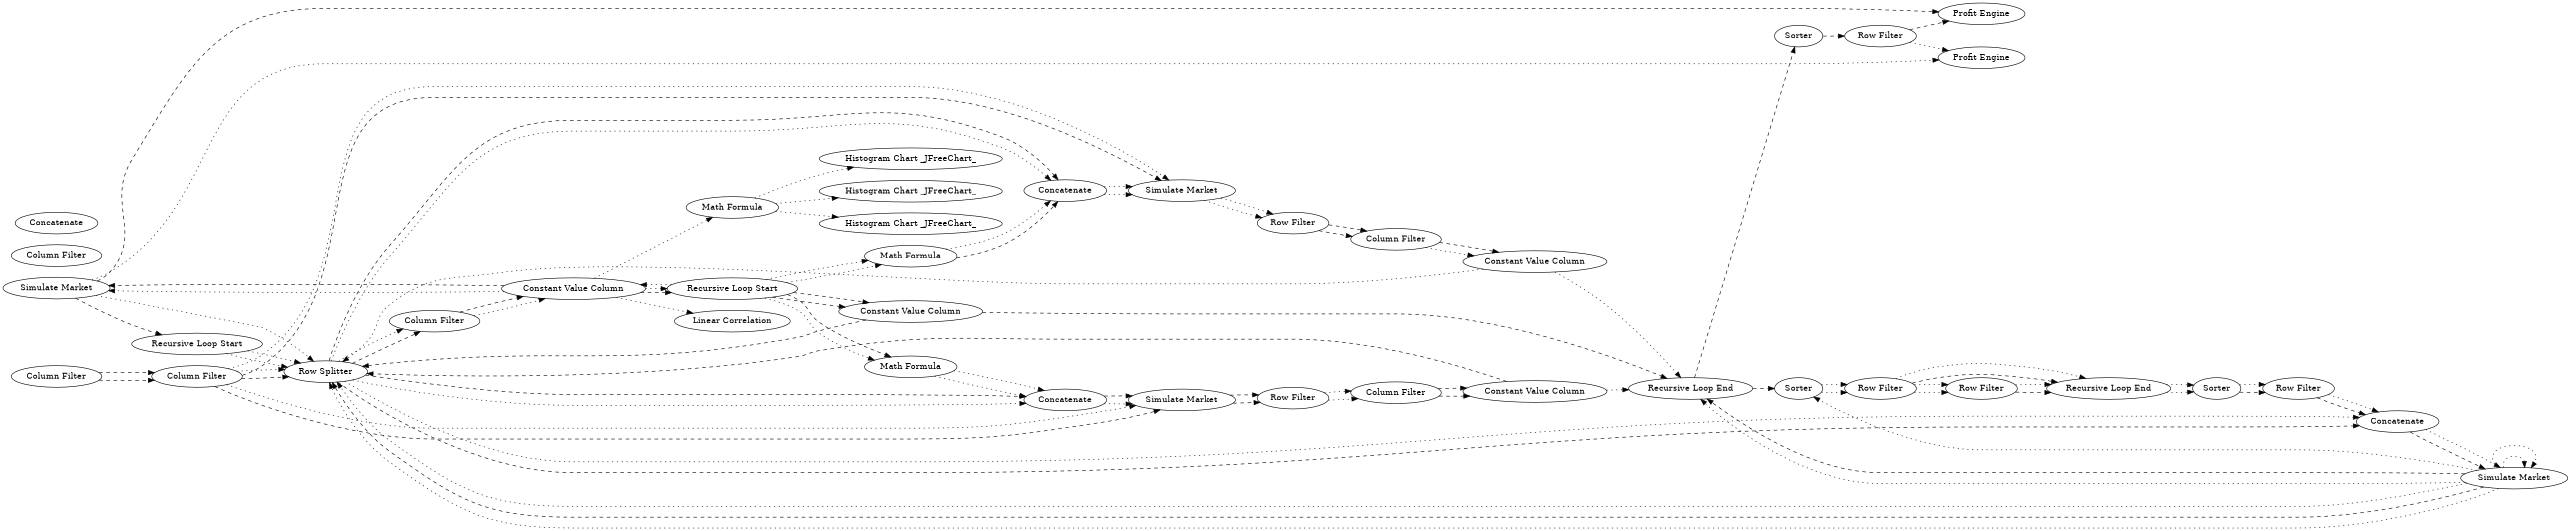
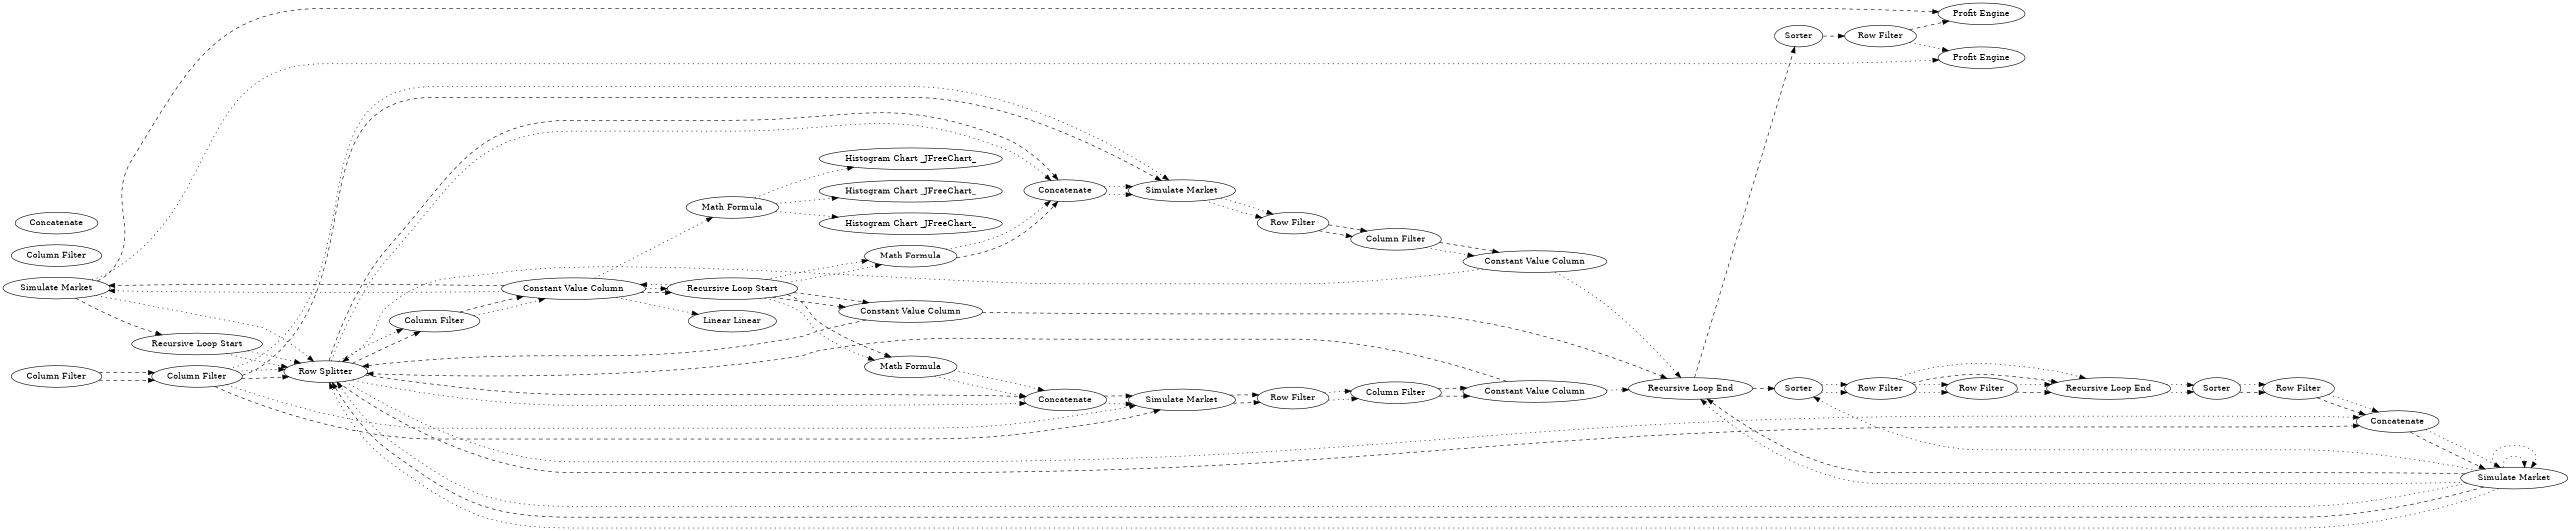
node "Linear Correlation": label "Linear Correlation" -> "Linear Linear"
